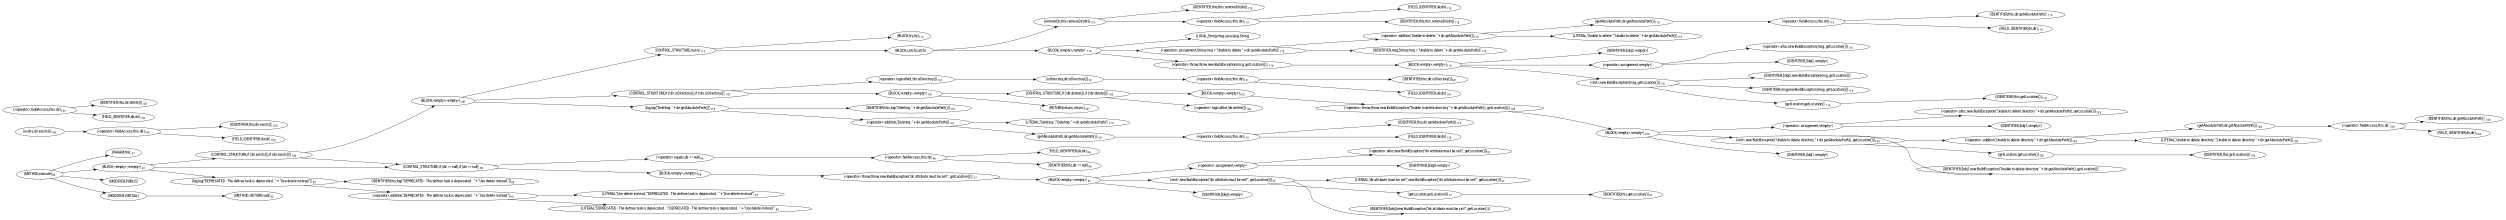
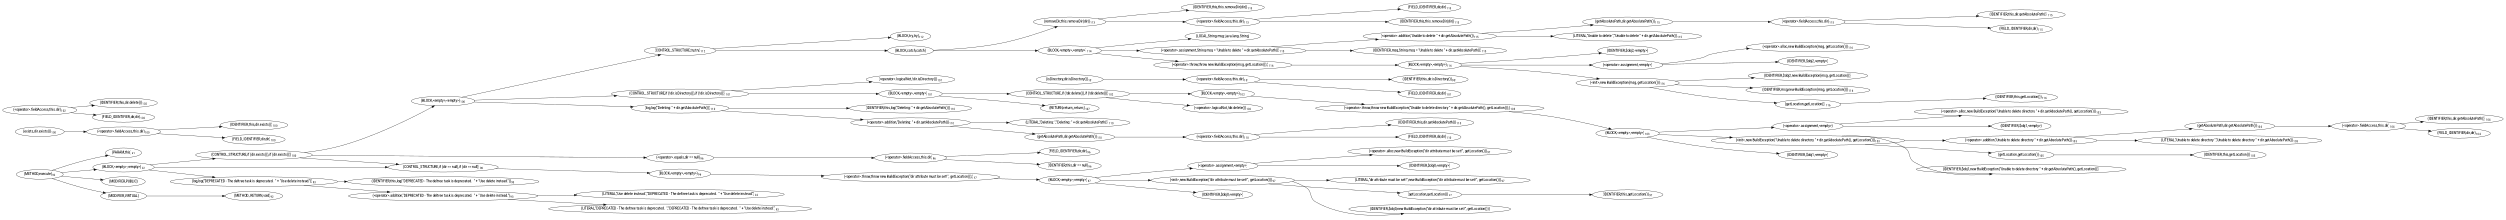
edge "(<operator>.logicalNot,!dir.isDirectory())" -> "(isDirectory,dir.isDirectory())": removed
edge "(CONTROL_STRUCTURE,if (dir == null),if (dir == null))" -> "(<operator>.equals,dir == null)": now "(CONTROL_STRUCTURE,if (dir.exists()),if (dir.exists()))" -> "(<operator>.equals,dir == null)"
